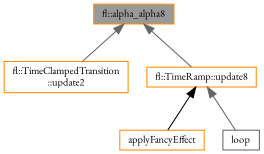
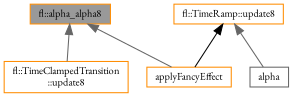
edge "fl::TimeRamp::update8" -> "fl::alpha_alpha8": now "applyFancyEffect" -> "fl::alpha_alpha8"
node "fl::TimeClampedTransition ::update2": label "fl::TimeClampedTransition ::update2" -> "fl::TimeClampedTransition ::update8"
node "loop": label "loop" -> "alpha"
